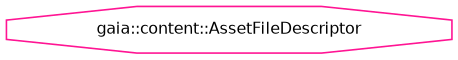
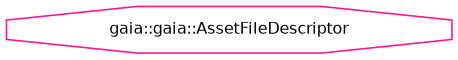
node "gaia::content::AssetFileDescriptor": label "gaia::content::AssetFileDescriptor" -> "gaia::gaia::AssetFileDescriptor"
